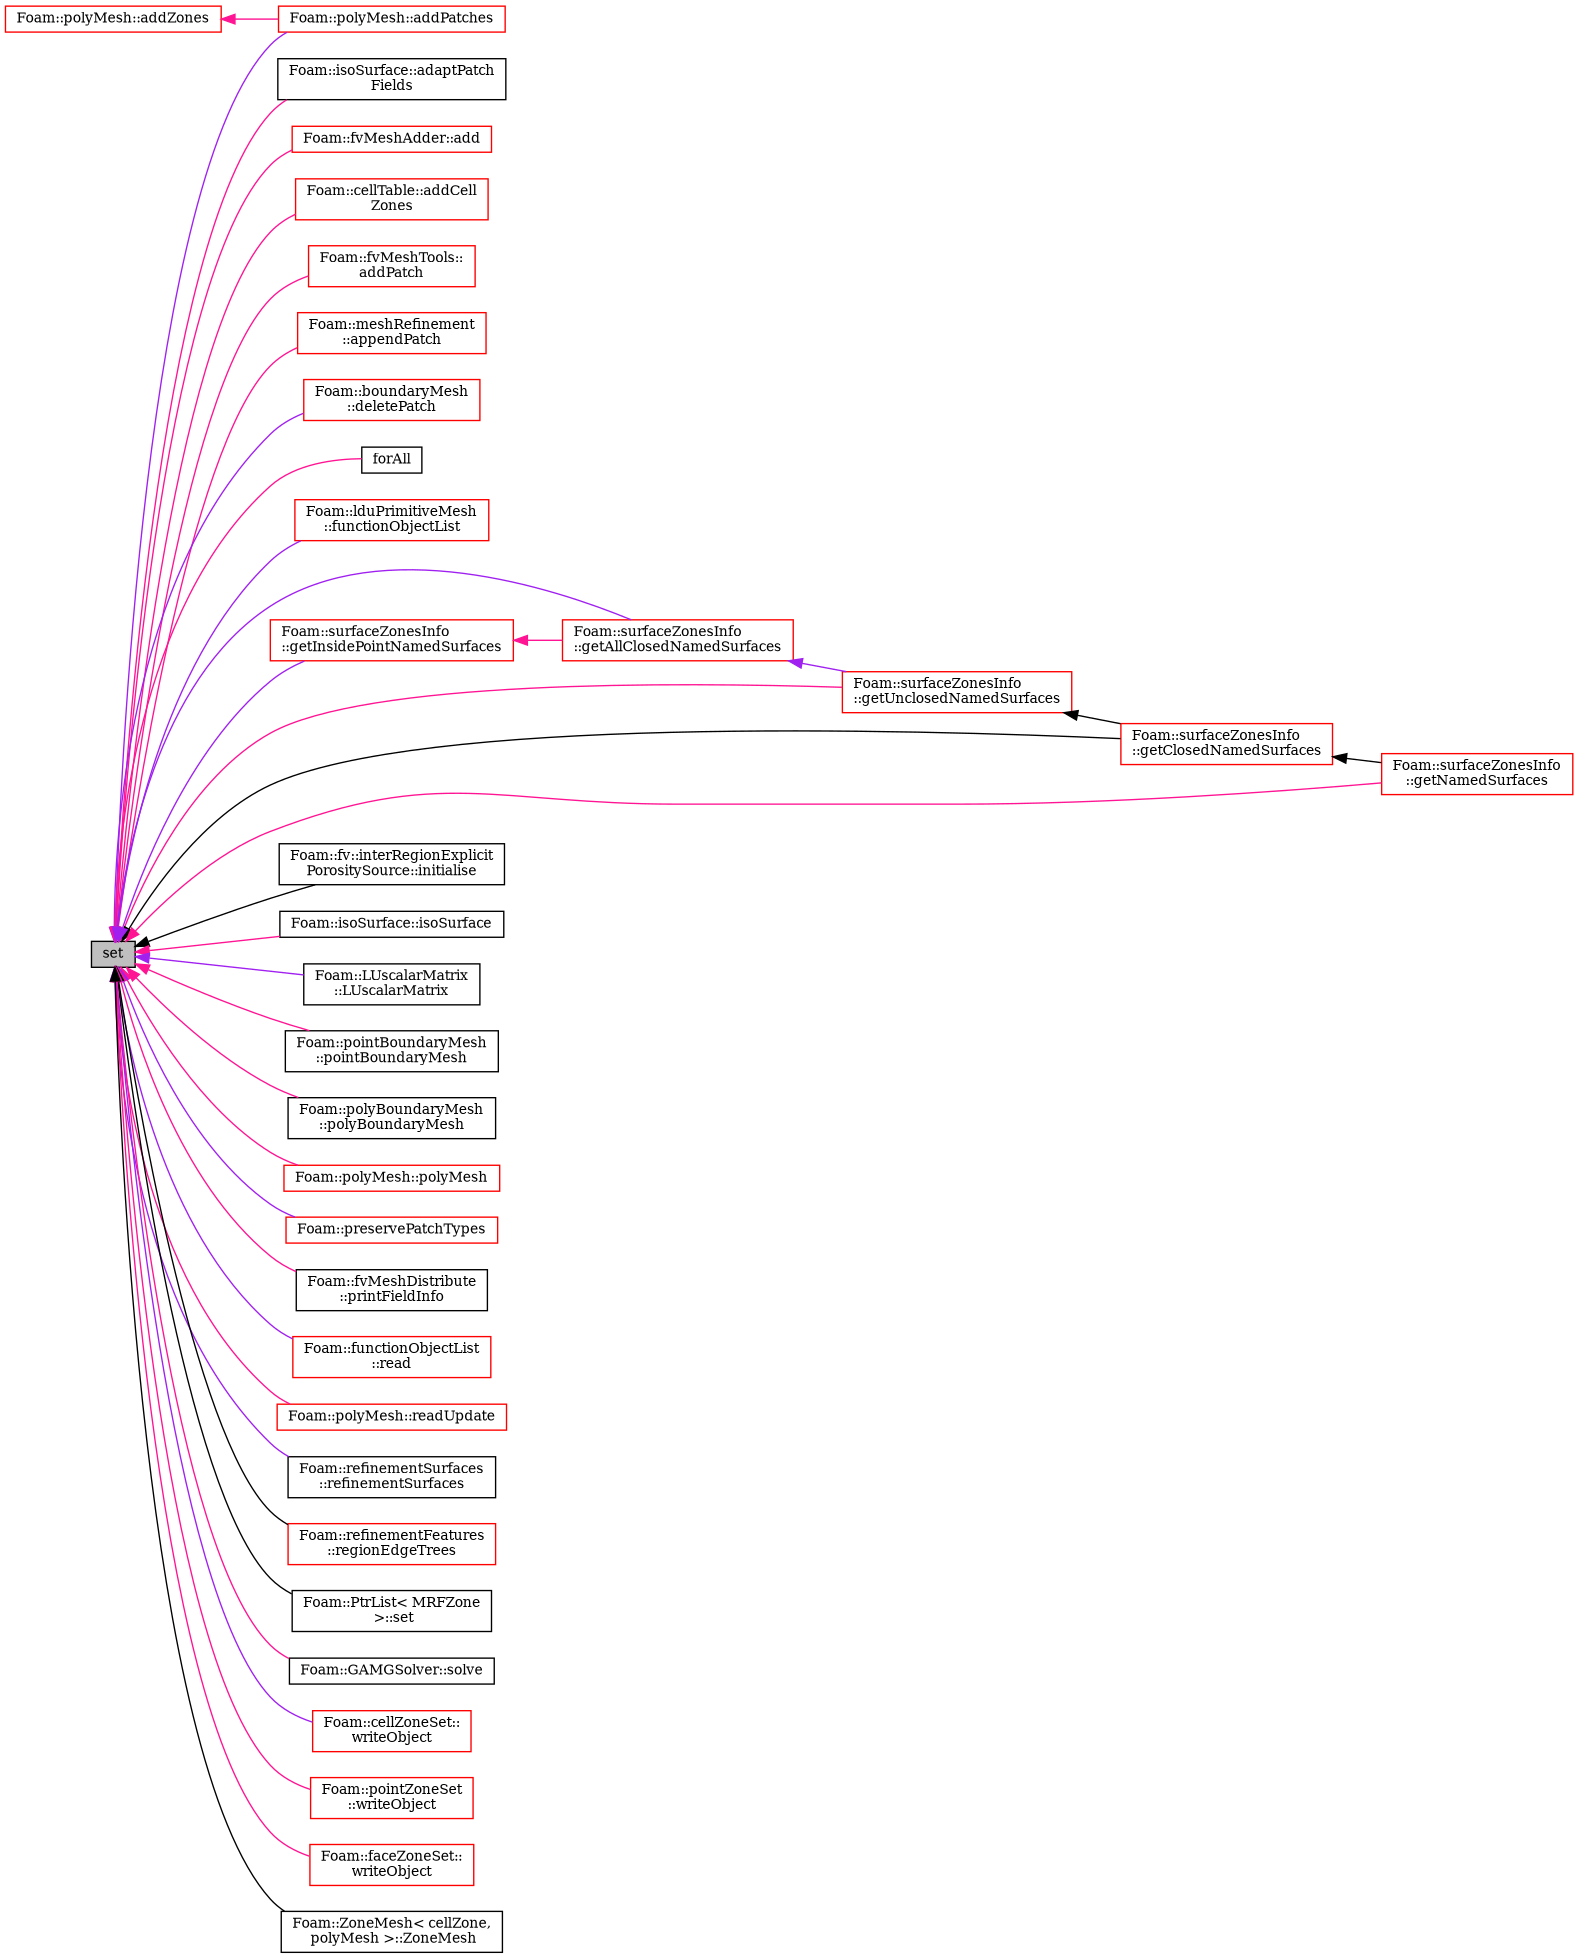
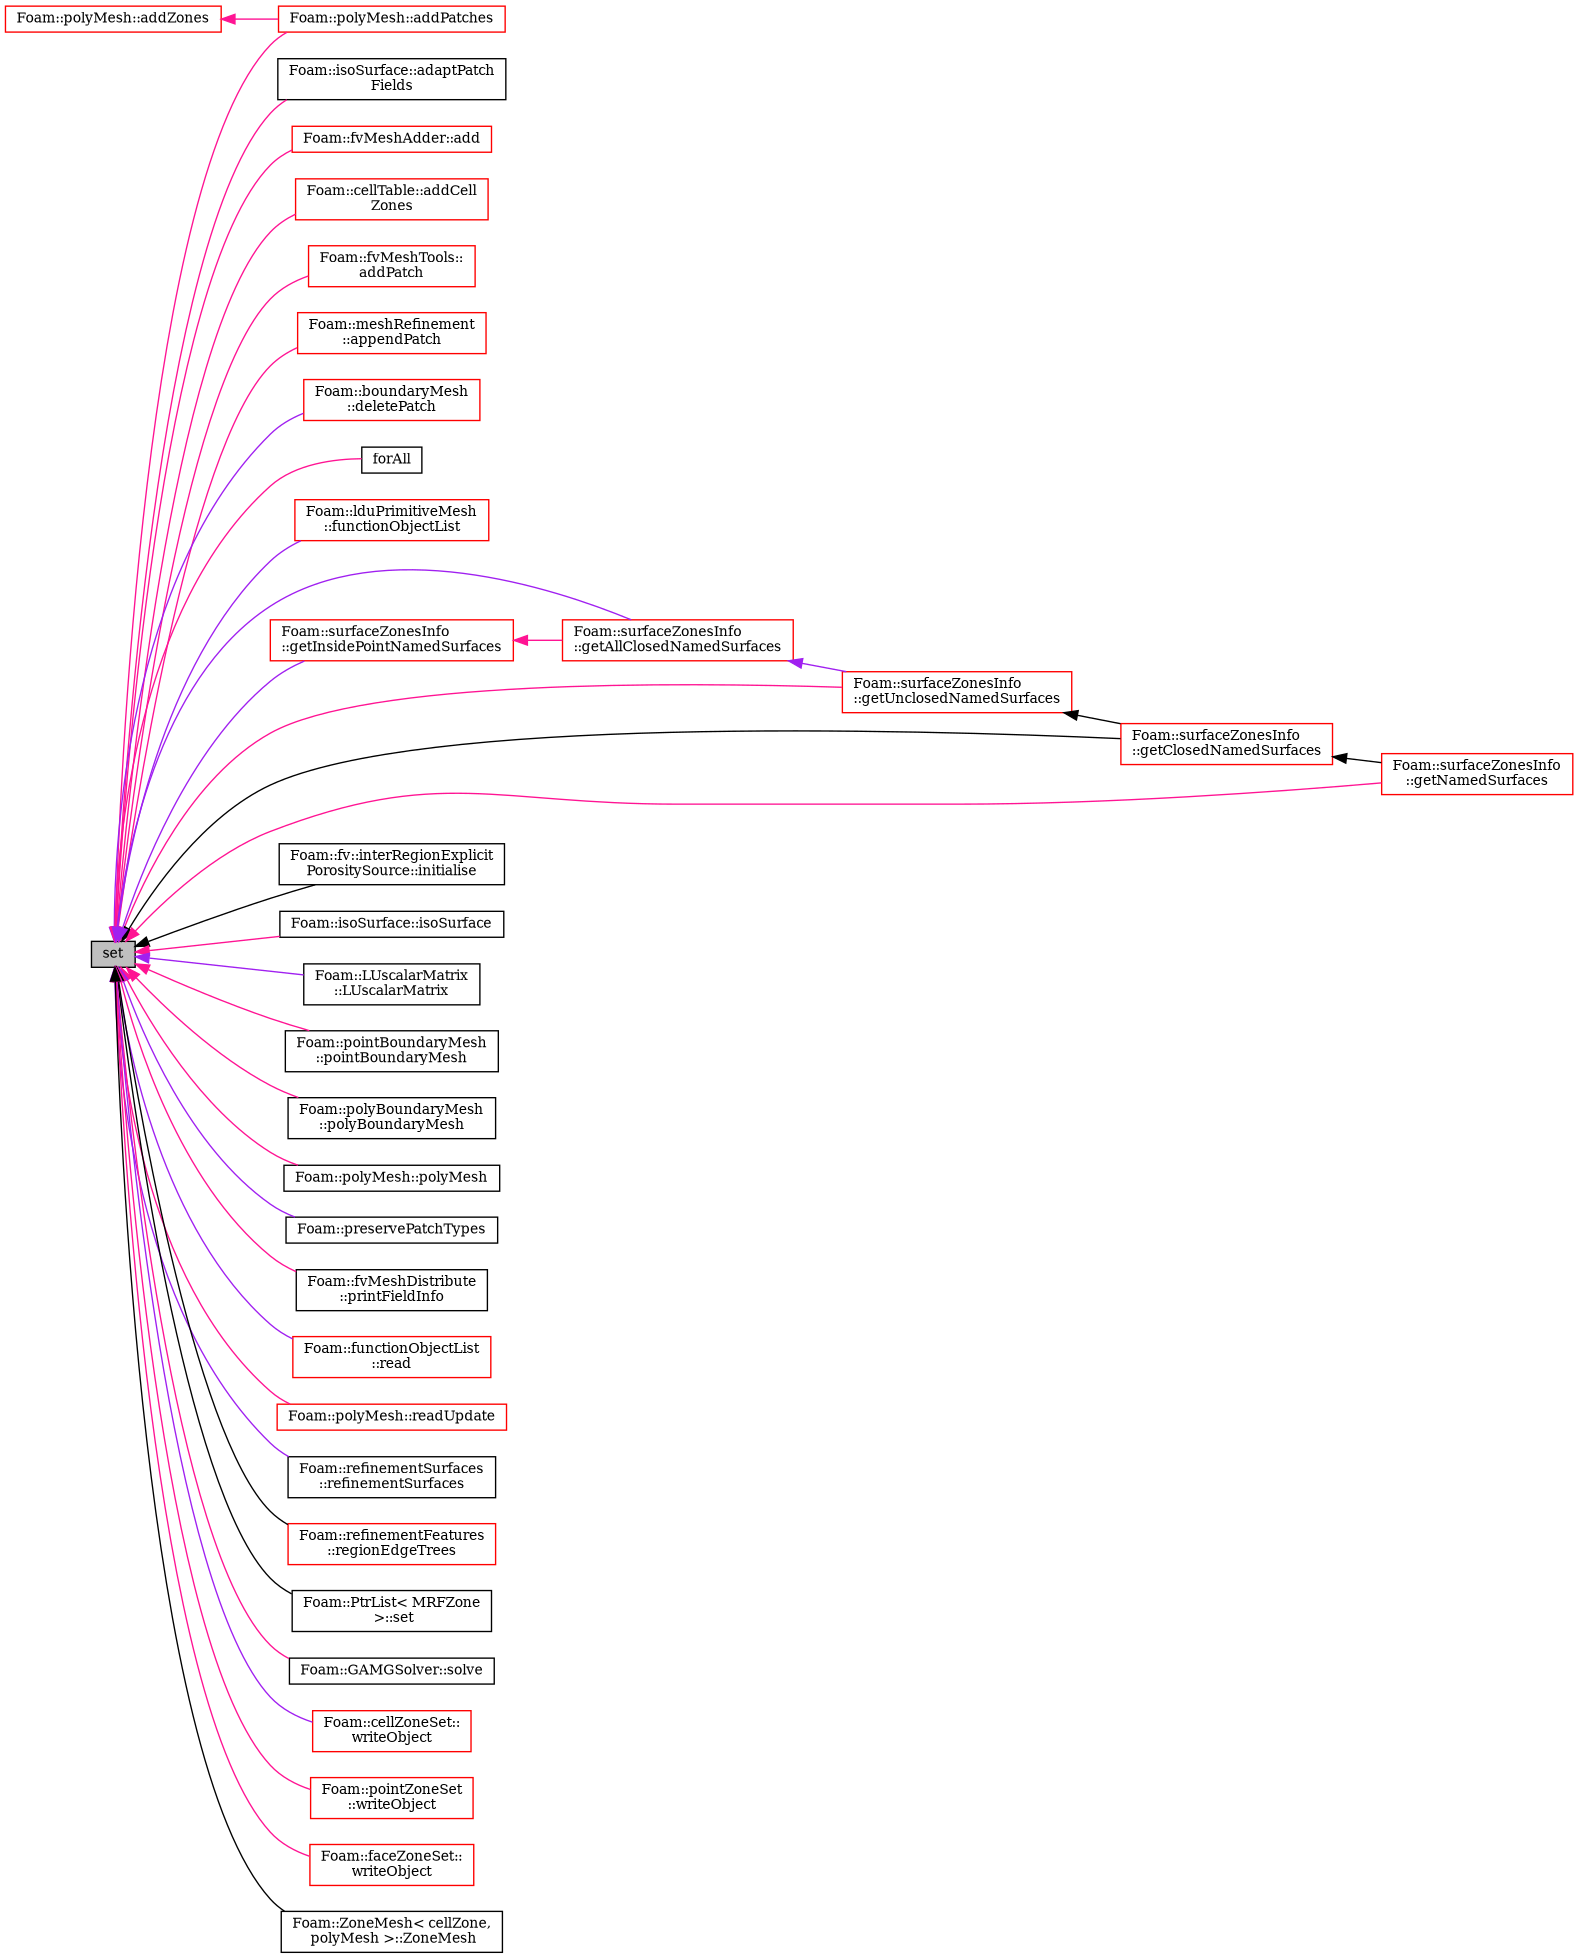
edge "Foam::polyMesh::addPatches" -> "set": color purple -> deeppink
node "Foam::polyMesh::polyMesh": color red -> black
node "Foam::preservePatchTypes": color red -> black
